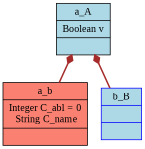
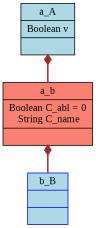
edge "b_B" -> "a_A": now "b_B" -> "a_b"
node "a_b": text "Integer C_abl = 0" -> "Boolean C_abl = 0"
